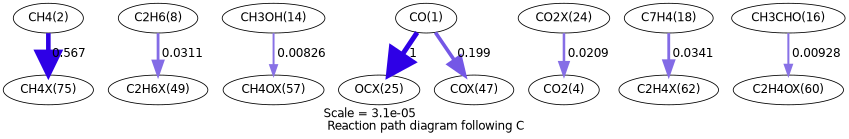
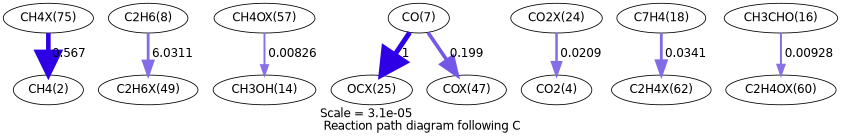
node "CO(1)": label "CO(1)" -> "CO(7)"
edge "CH4(2)" -> "CH4X(75)": reversed
edge "CH3OH(14)" -> "CH4OX(57)": reversed
edge "C2H6(8)" -> "C2H6X(49)": label " 0.0311" -> " 6.0311"
